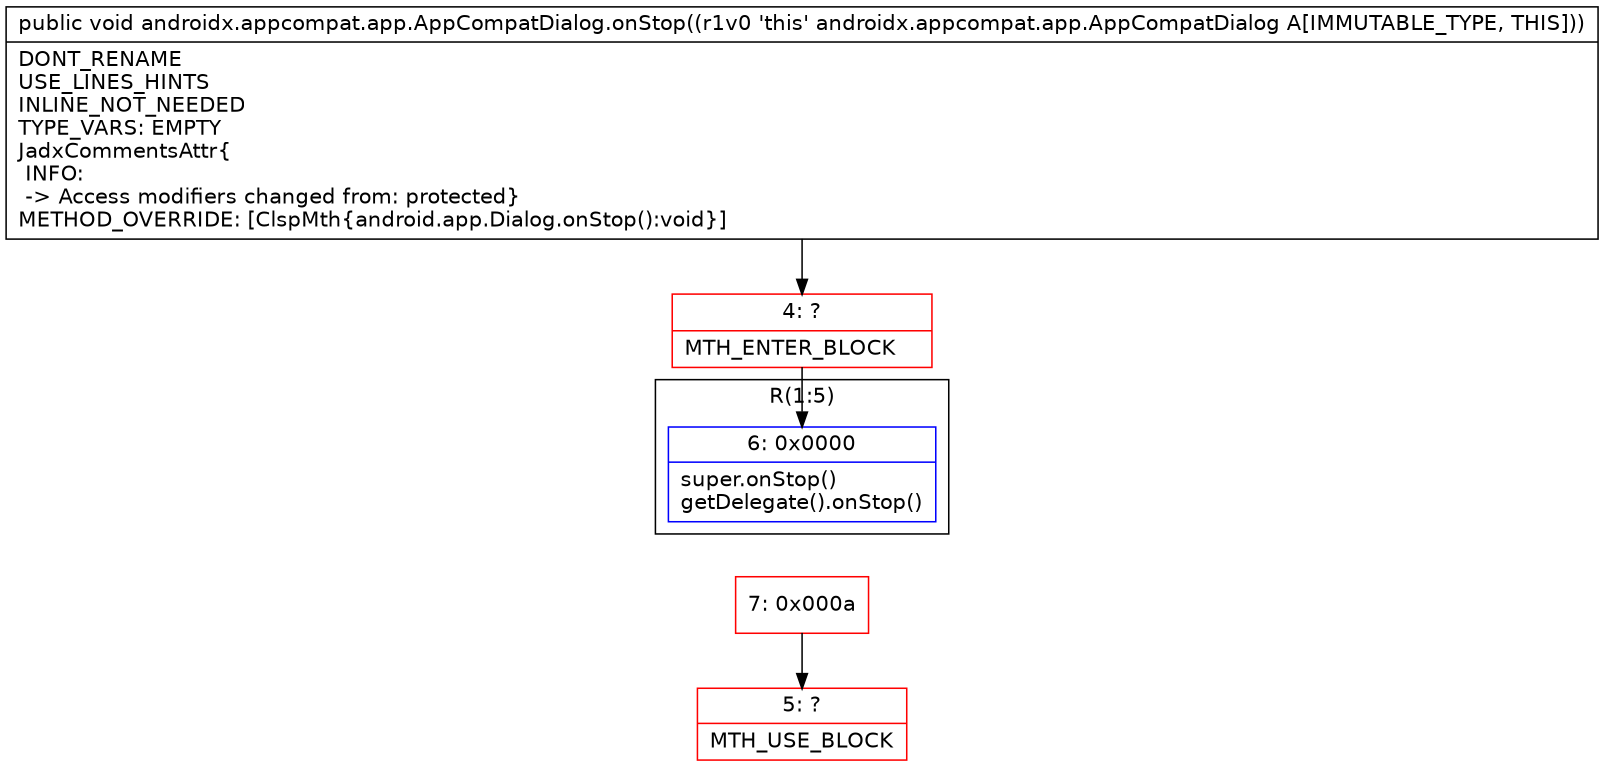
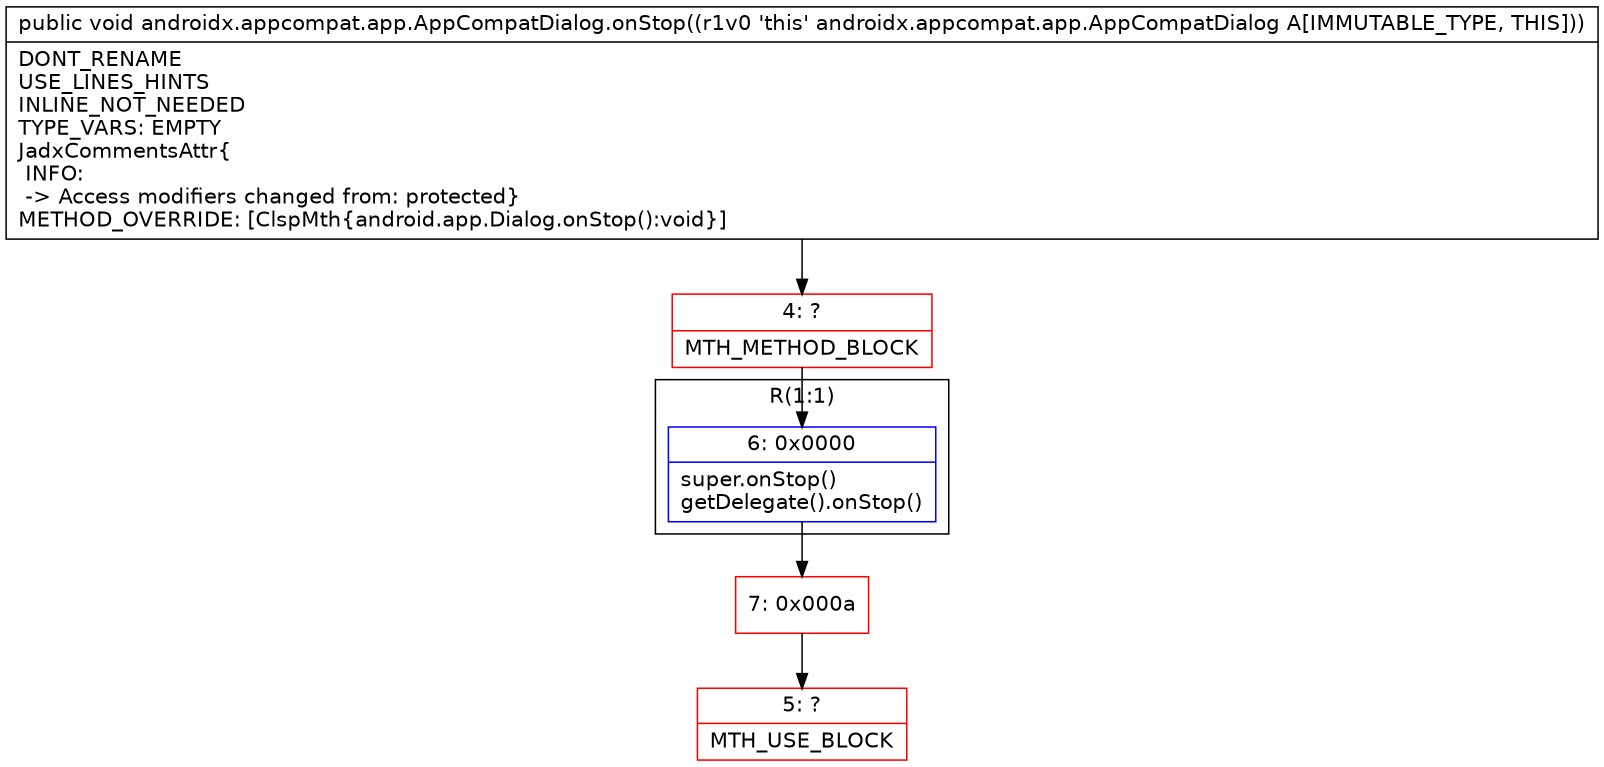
node "4: ?": text "MTH_ENTER_BLOCK" -> "MTH_METHOD_BLOCK"
cluster "R(1:5)": label "R(1:5)" -> "R(1:1)"
edge "6: 0x0000" -> "7: 0x000a": added
